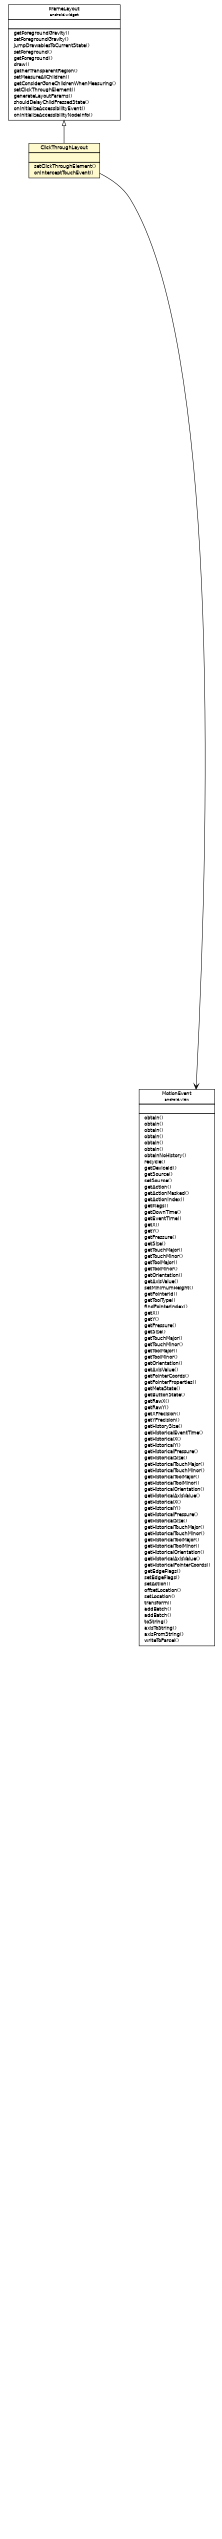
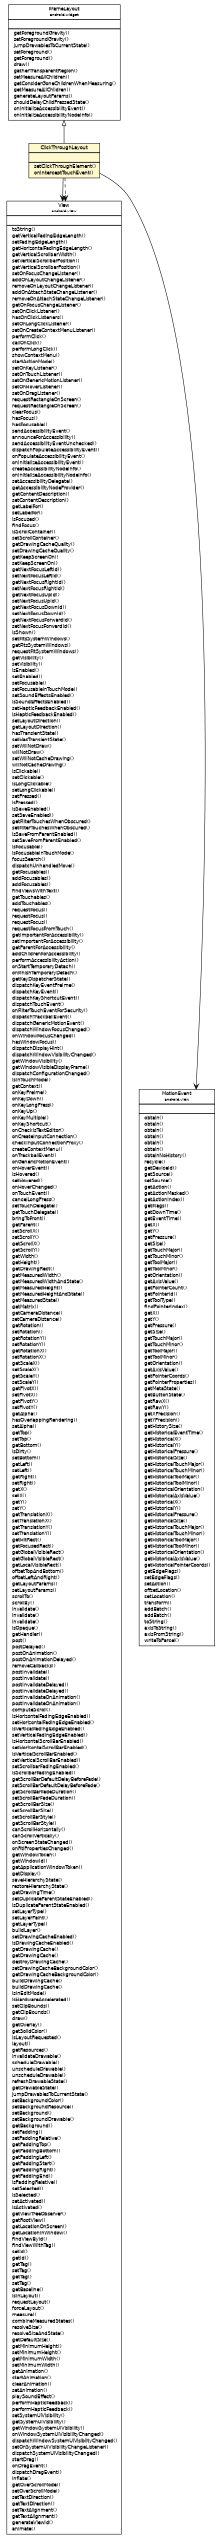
node "FrameLayout": text "setClickThroughElement()" -> "getMeasureAllChildren()"
node "MotionEvent": text "setMinimumHeight()" -> "getPointerCount()"
node "View": added
